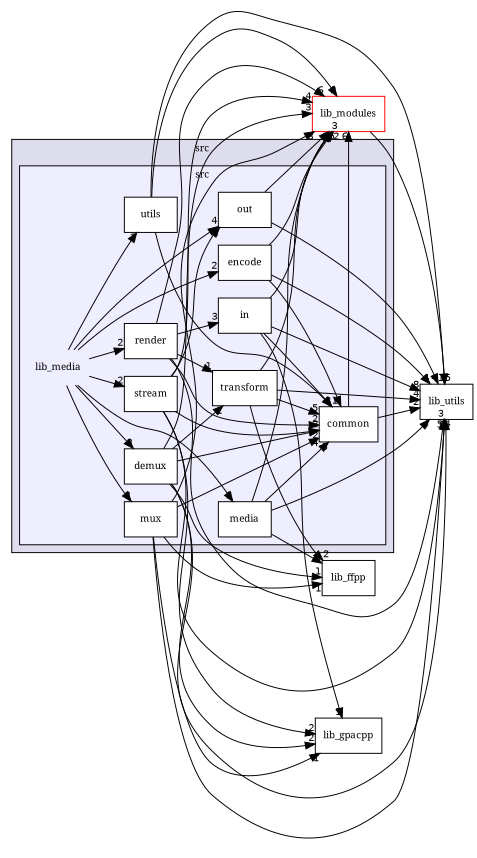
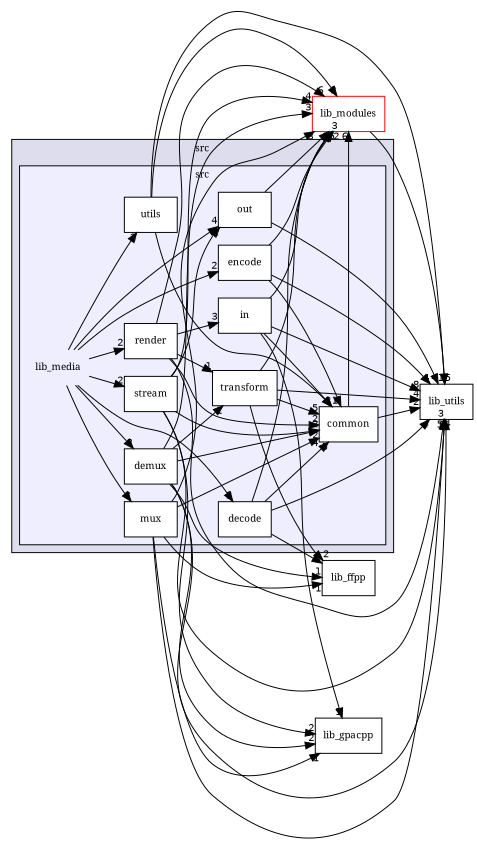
node "media": label "media" -> "decode"
